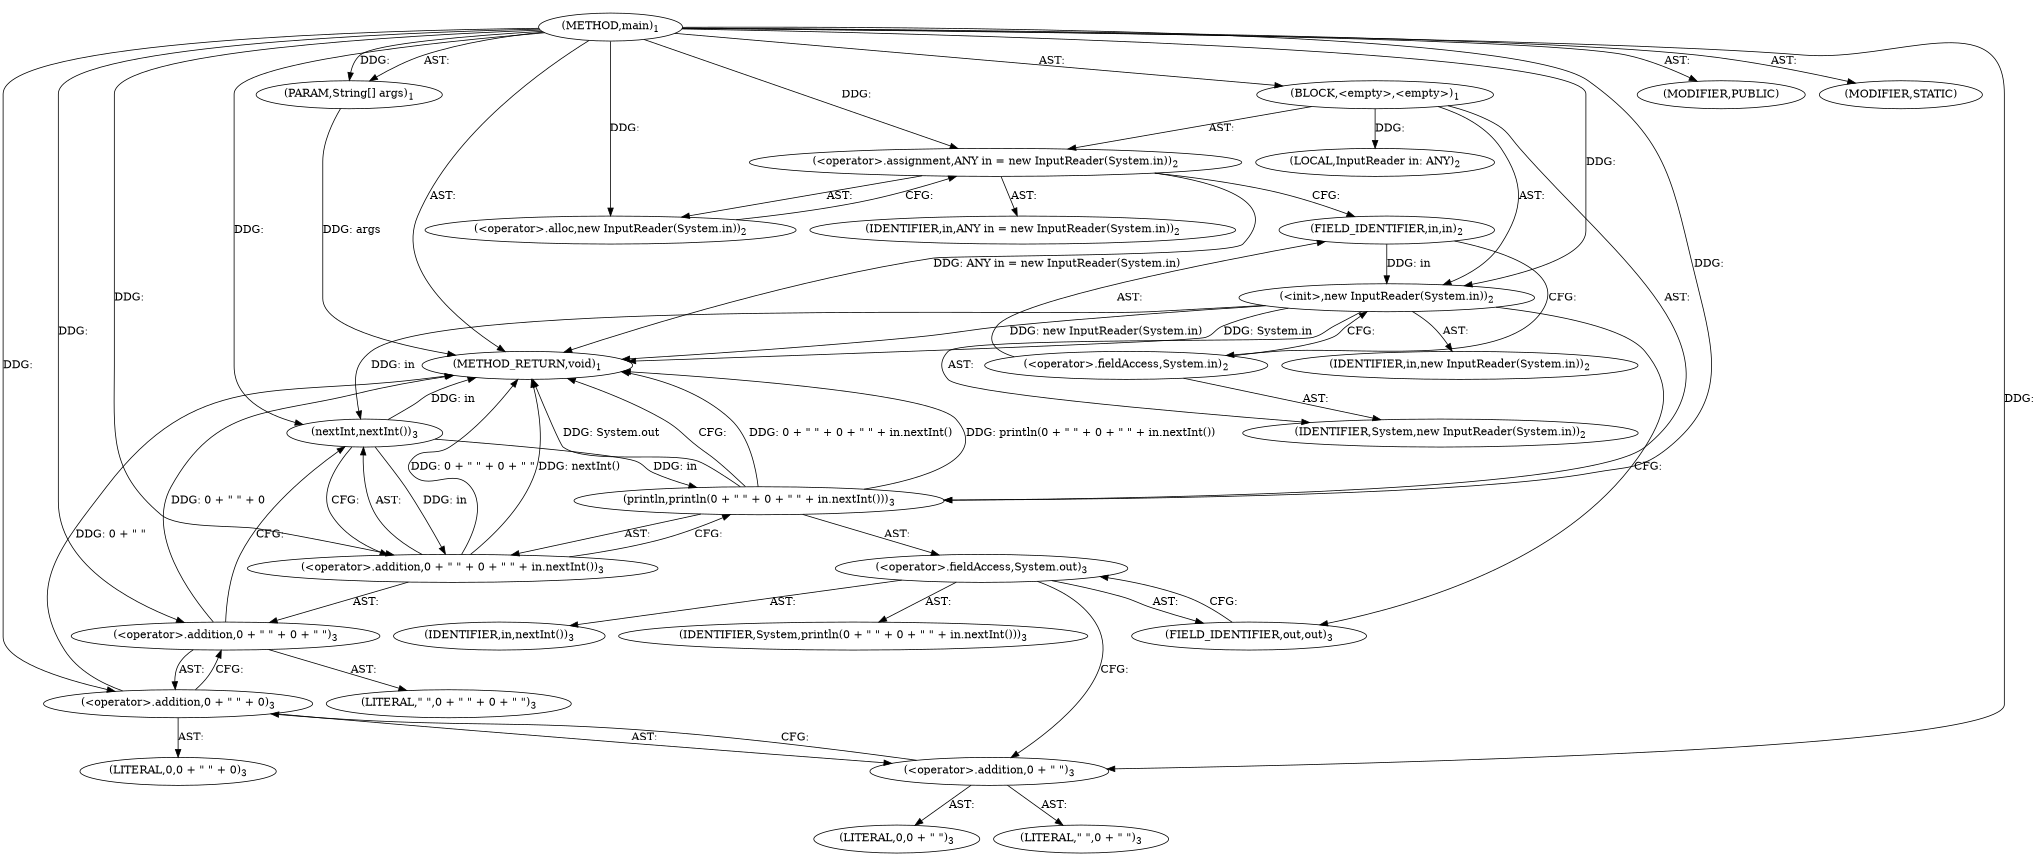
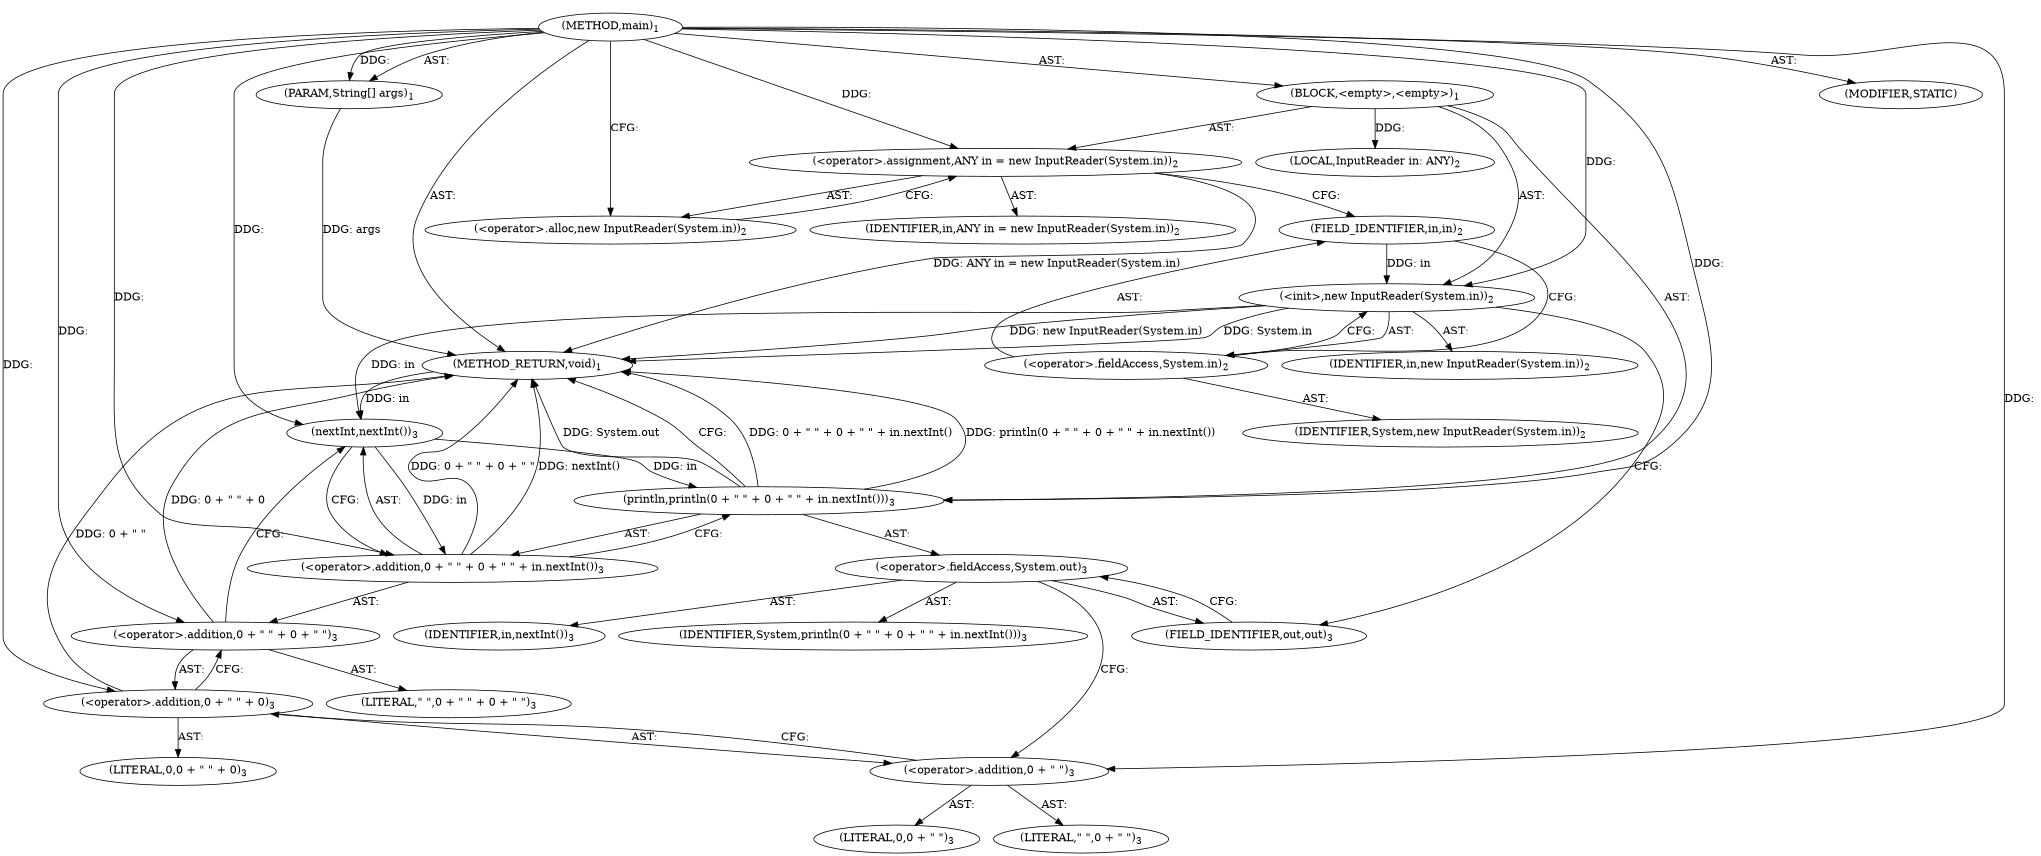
node "(MODIFIER,PUBLIC)": removed
edge "(METHOD,main)" -> "(<operator>.alloc,new InputReader(System.in))": label "DDG: " -> "CFG: "
edge "(<init>,new InputReader(System.in))" -> "(IDENTIFIER,System,new InputReader(System.in))": now "(<init>,new InputReader(System.in))" -> "(<operator>.fieldAccess,System.in)"
edge "(nextInt,nextInt())" -> "(METHOD_RETURN,void)": reversed
